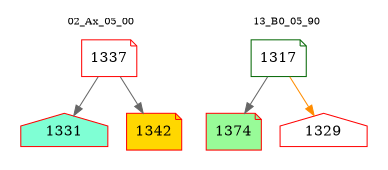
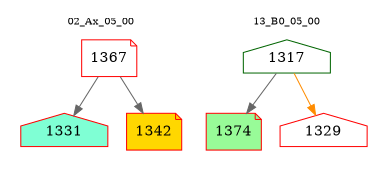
cluster "13_B0_05_90": label "13_B0_05_90" -> "13_B0_05_00"
node "1337": label "1337" -> "1367"
node "1317": shape note -> house
